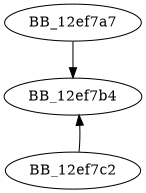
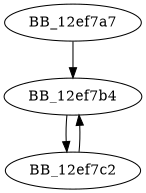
edge "BB_12ef7b4" -> "BB_12ef7c2": added
